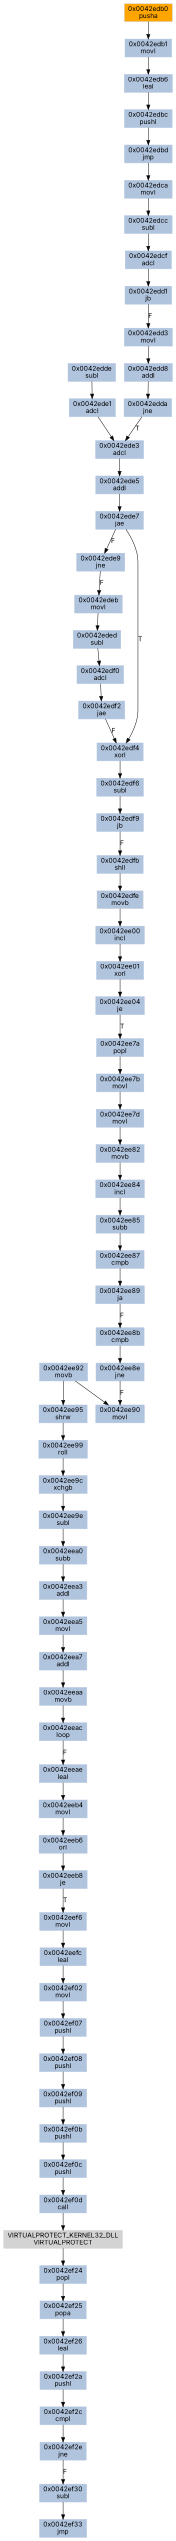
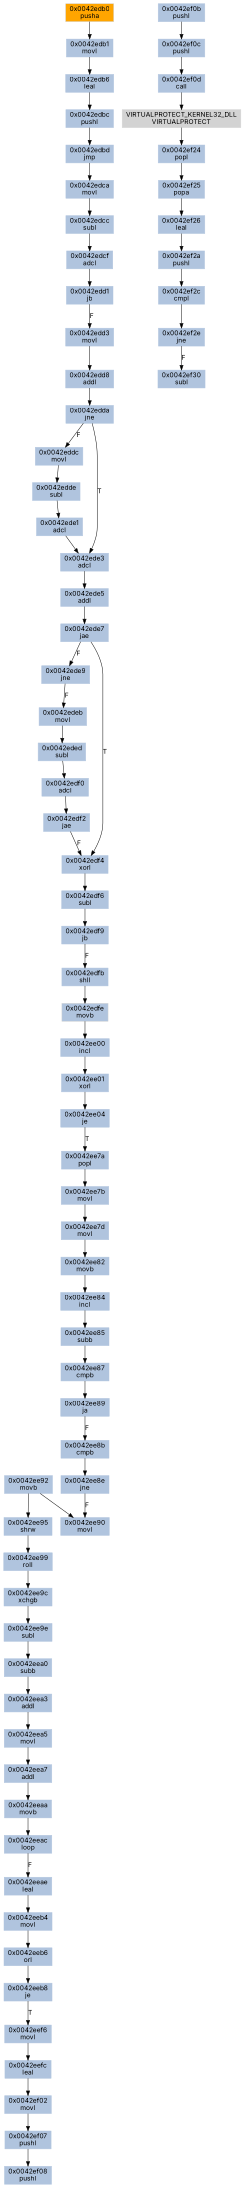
node "0x0042eddc movl": added
node "0x0042ef09 pushl": removed
node "0x0042ef33 jmp": removed
